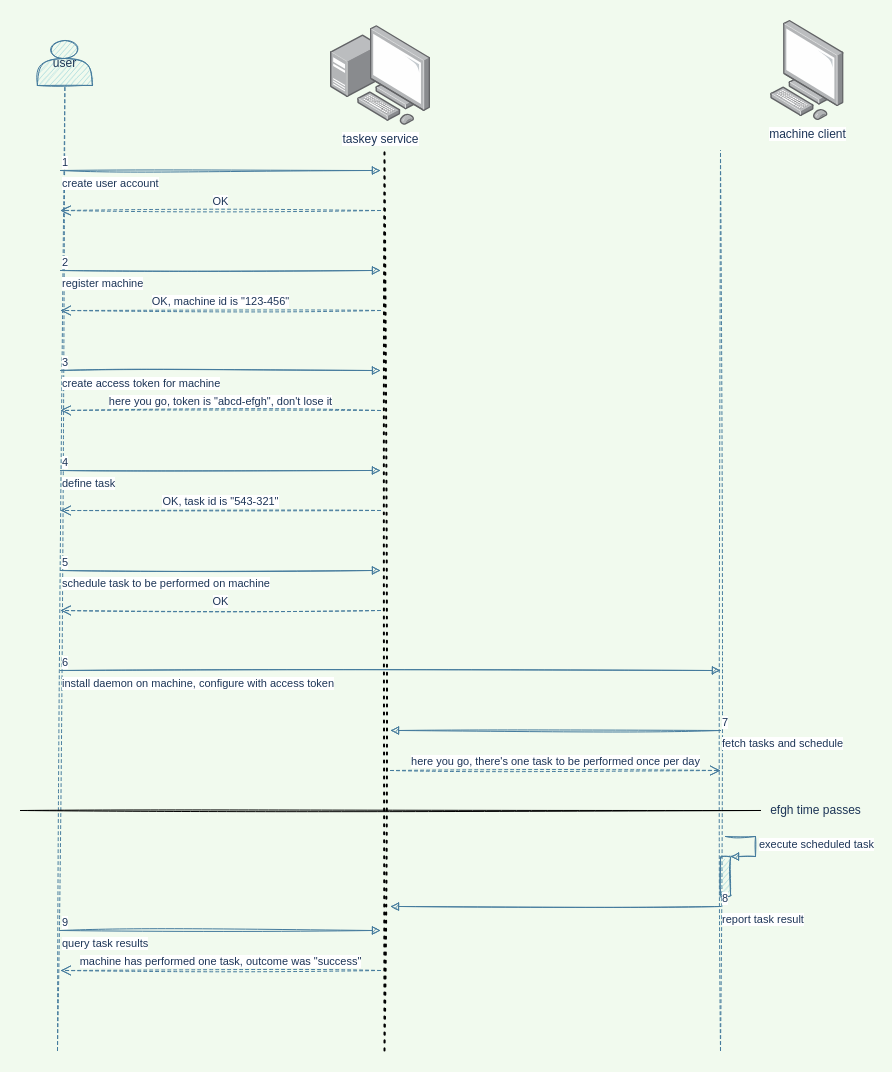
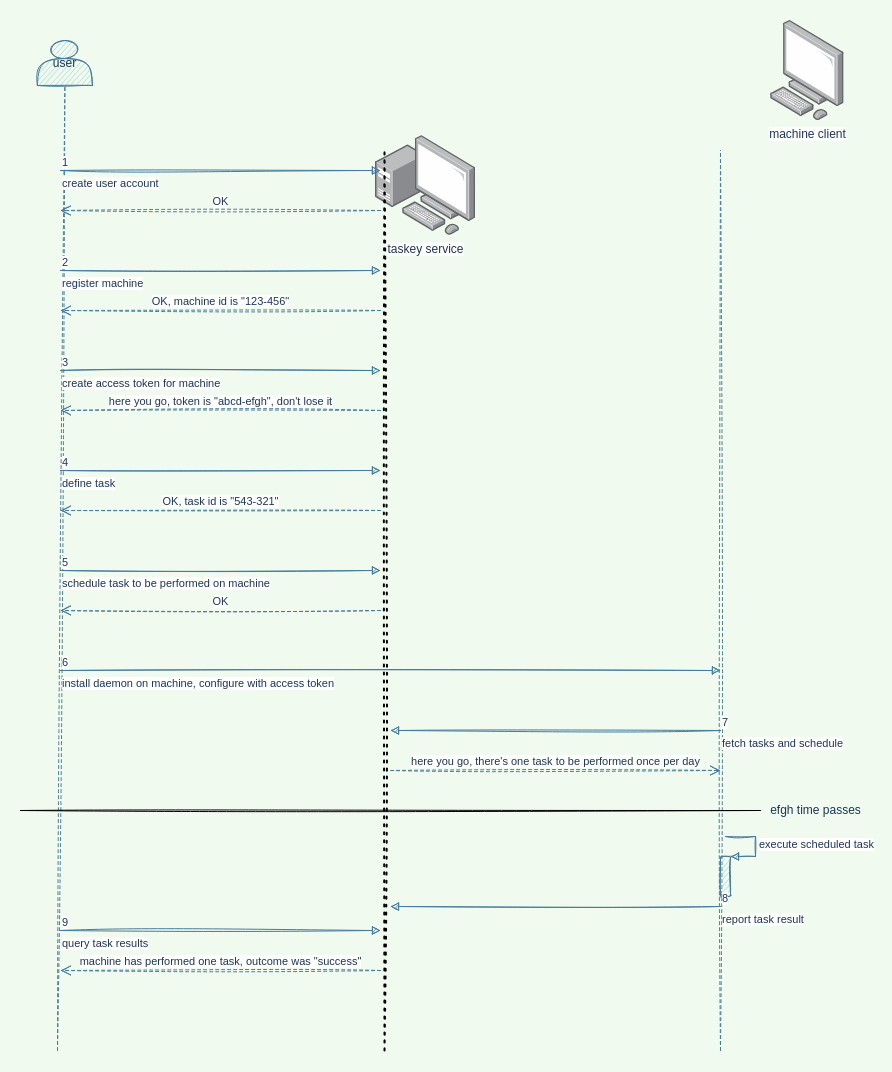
node "taskey service": moved (381, 76) -> (426, 186)
